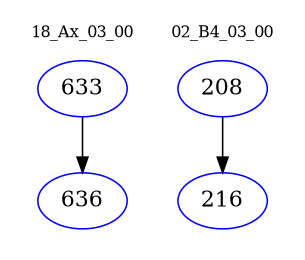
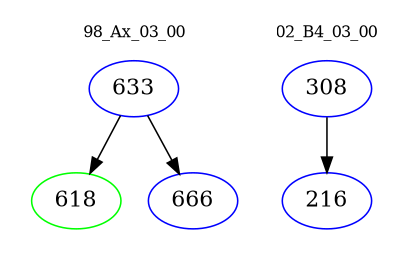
cluster "18_Ax_03_00": label "18_Ax_03_00" -> "98_Ax_03_00"
node "208": label "208" -> "308"
node "618": added
node "636": label "636" -> "666"
